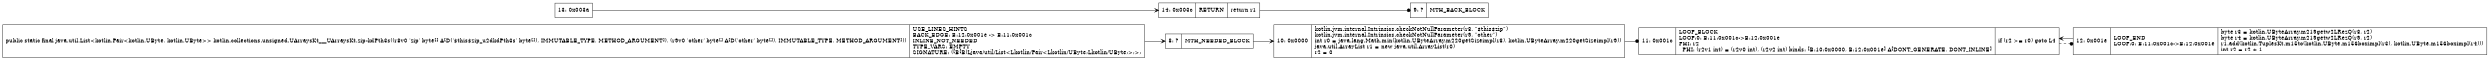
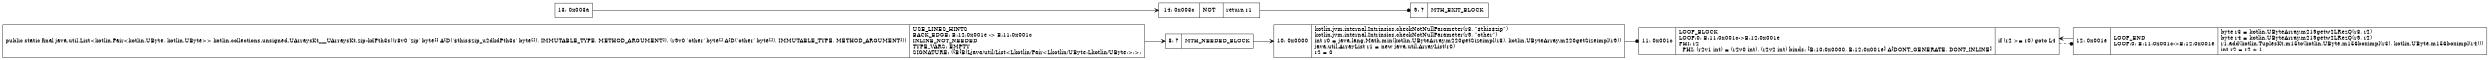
node "14: 0x003c": text "RETURN" -> "NOT"
node "9: ?": text "MTH_BACK_BLOCK" -> "MTH_EXIT_BLOCK"
